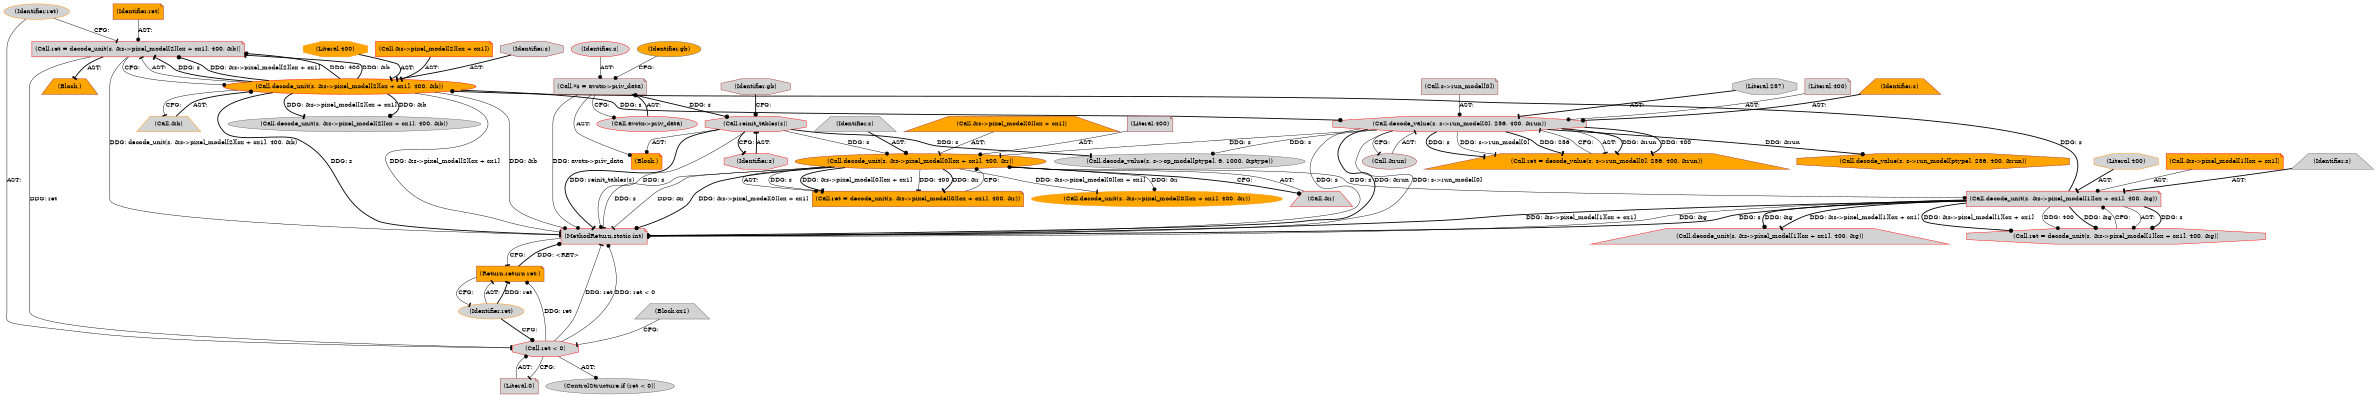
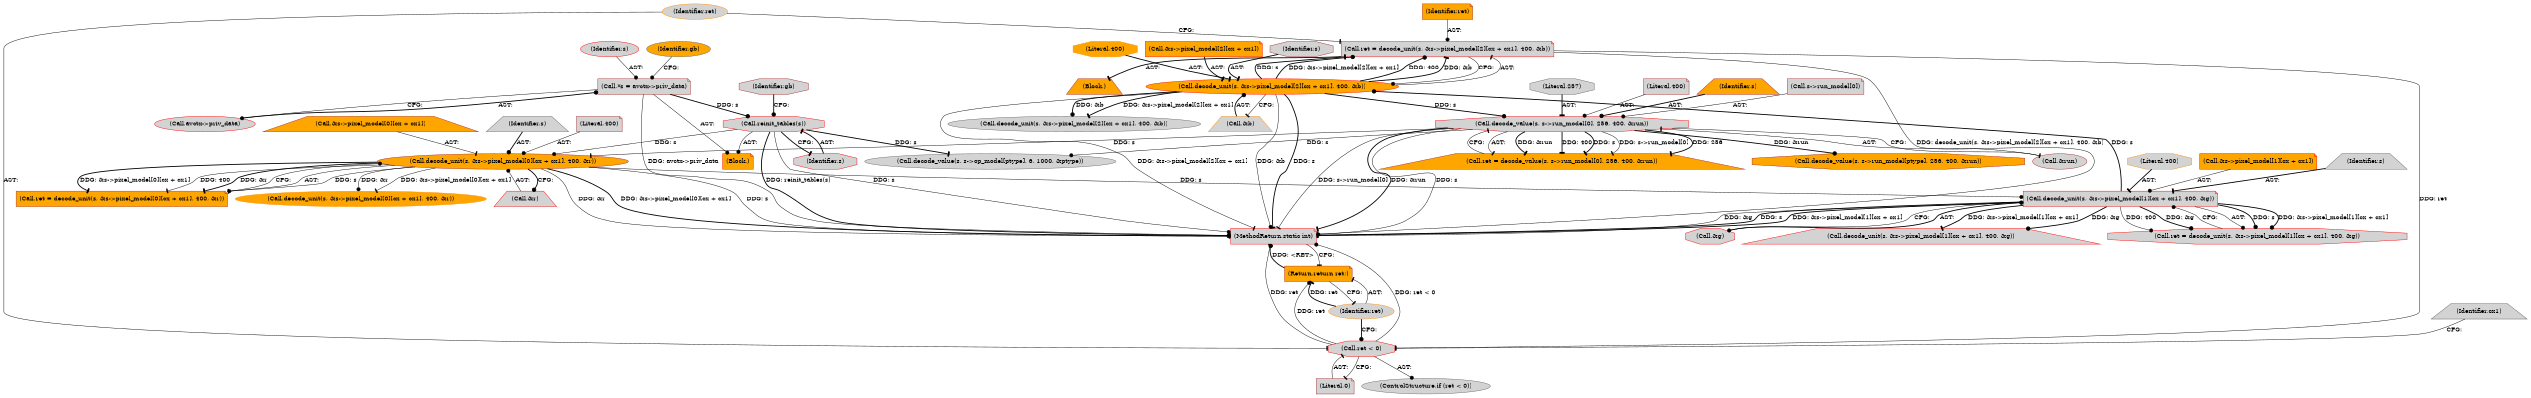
node "(Call,&g)": added
node "(Block,cx1)": label "(Block,cx1)" -> "(Identifier,cx1)"
edge "(Literal,0)" -> "(Call,ret < 0)": arrowhead dot -> tee
